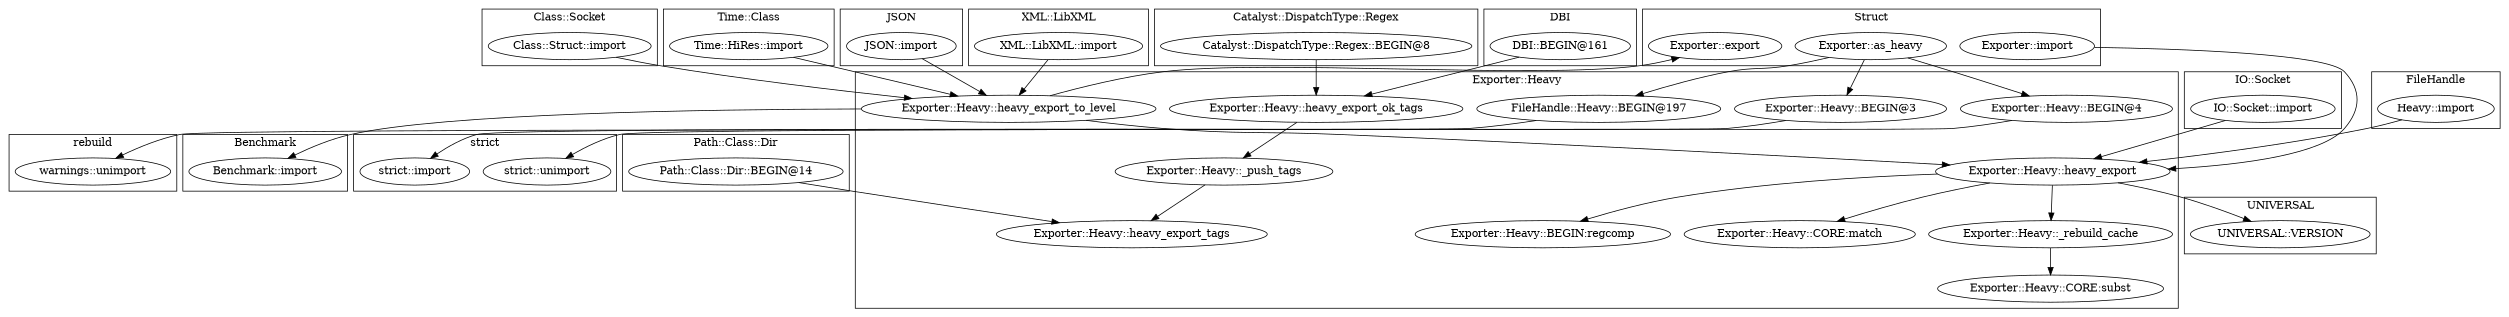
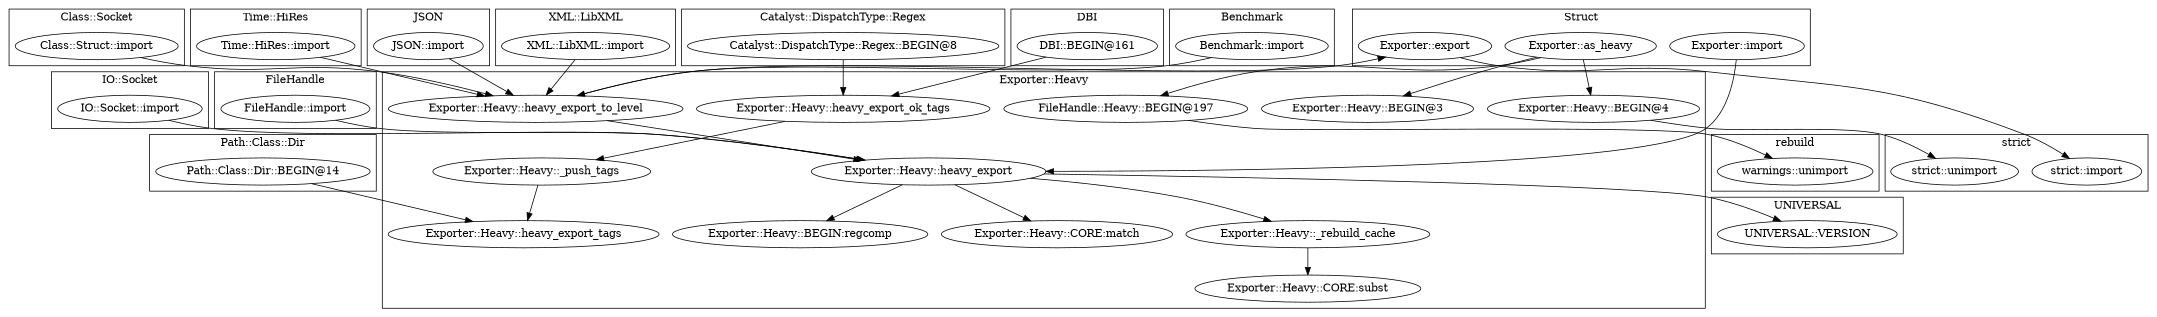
cluster "Time::Class": label "Time::Class" -> "Time::HiRes"
node "Heavy::import": label "Heavy::import" -> "FileHandle::import"
edge "Exporter::Heavy::heavy_export_to_level" -> "Benchmark::import": reversed
edge "Exporter::Heavy::BEGIN@3" -> "strict::import": now "Exporter::export" -> "strict::import"
